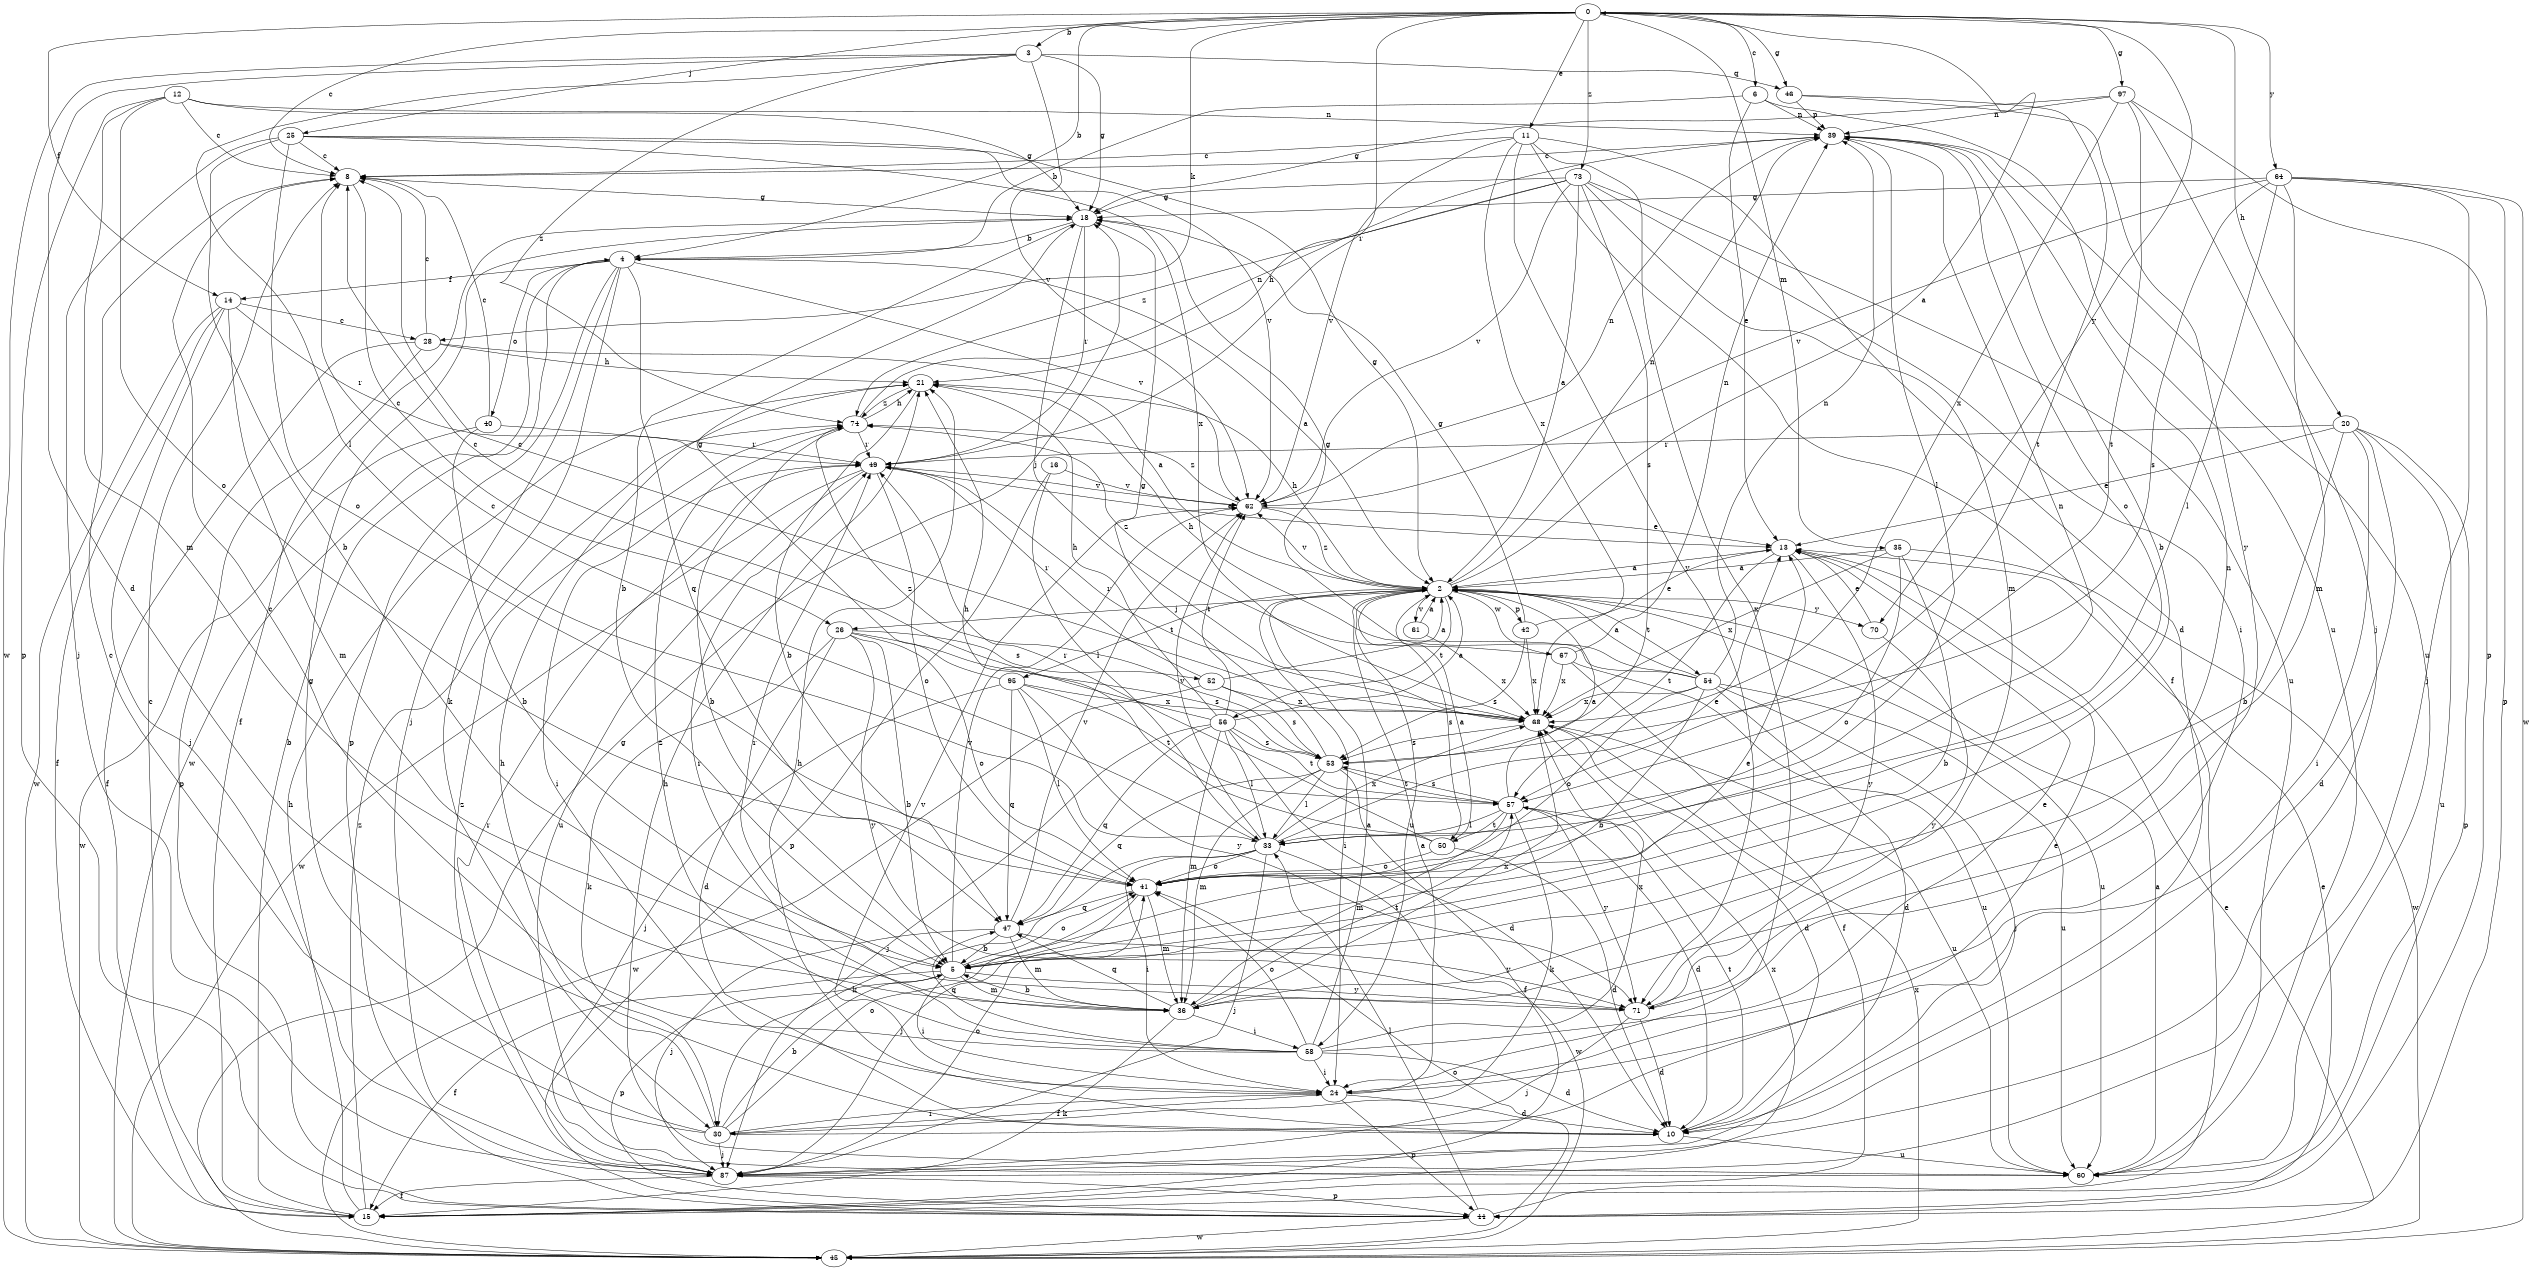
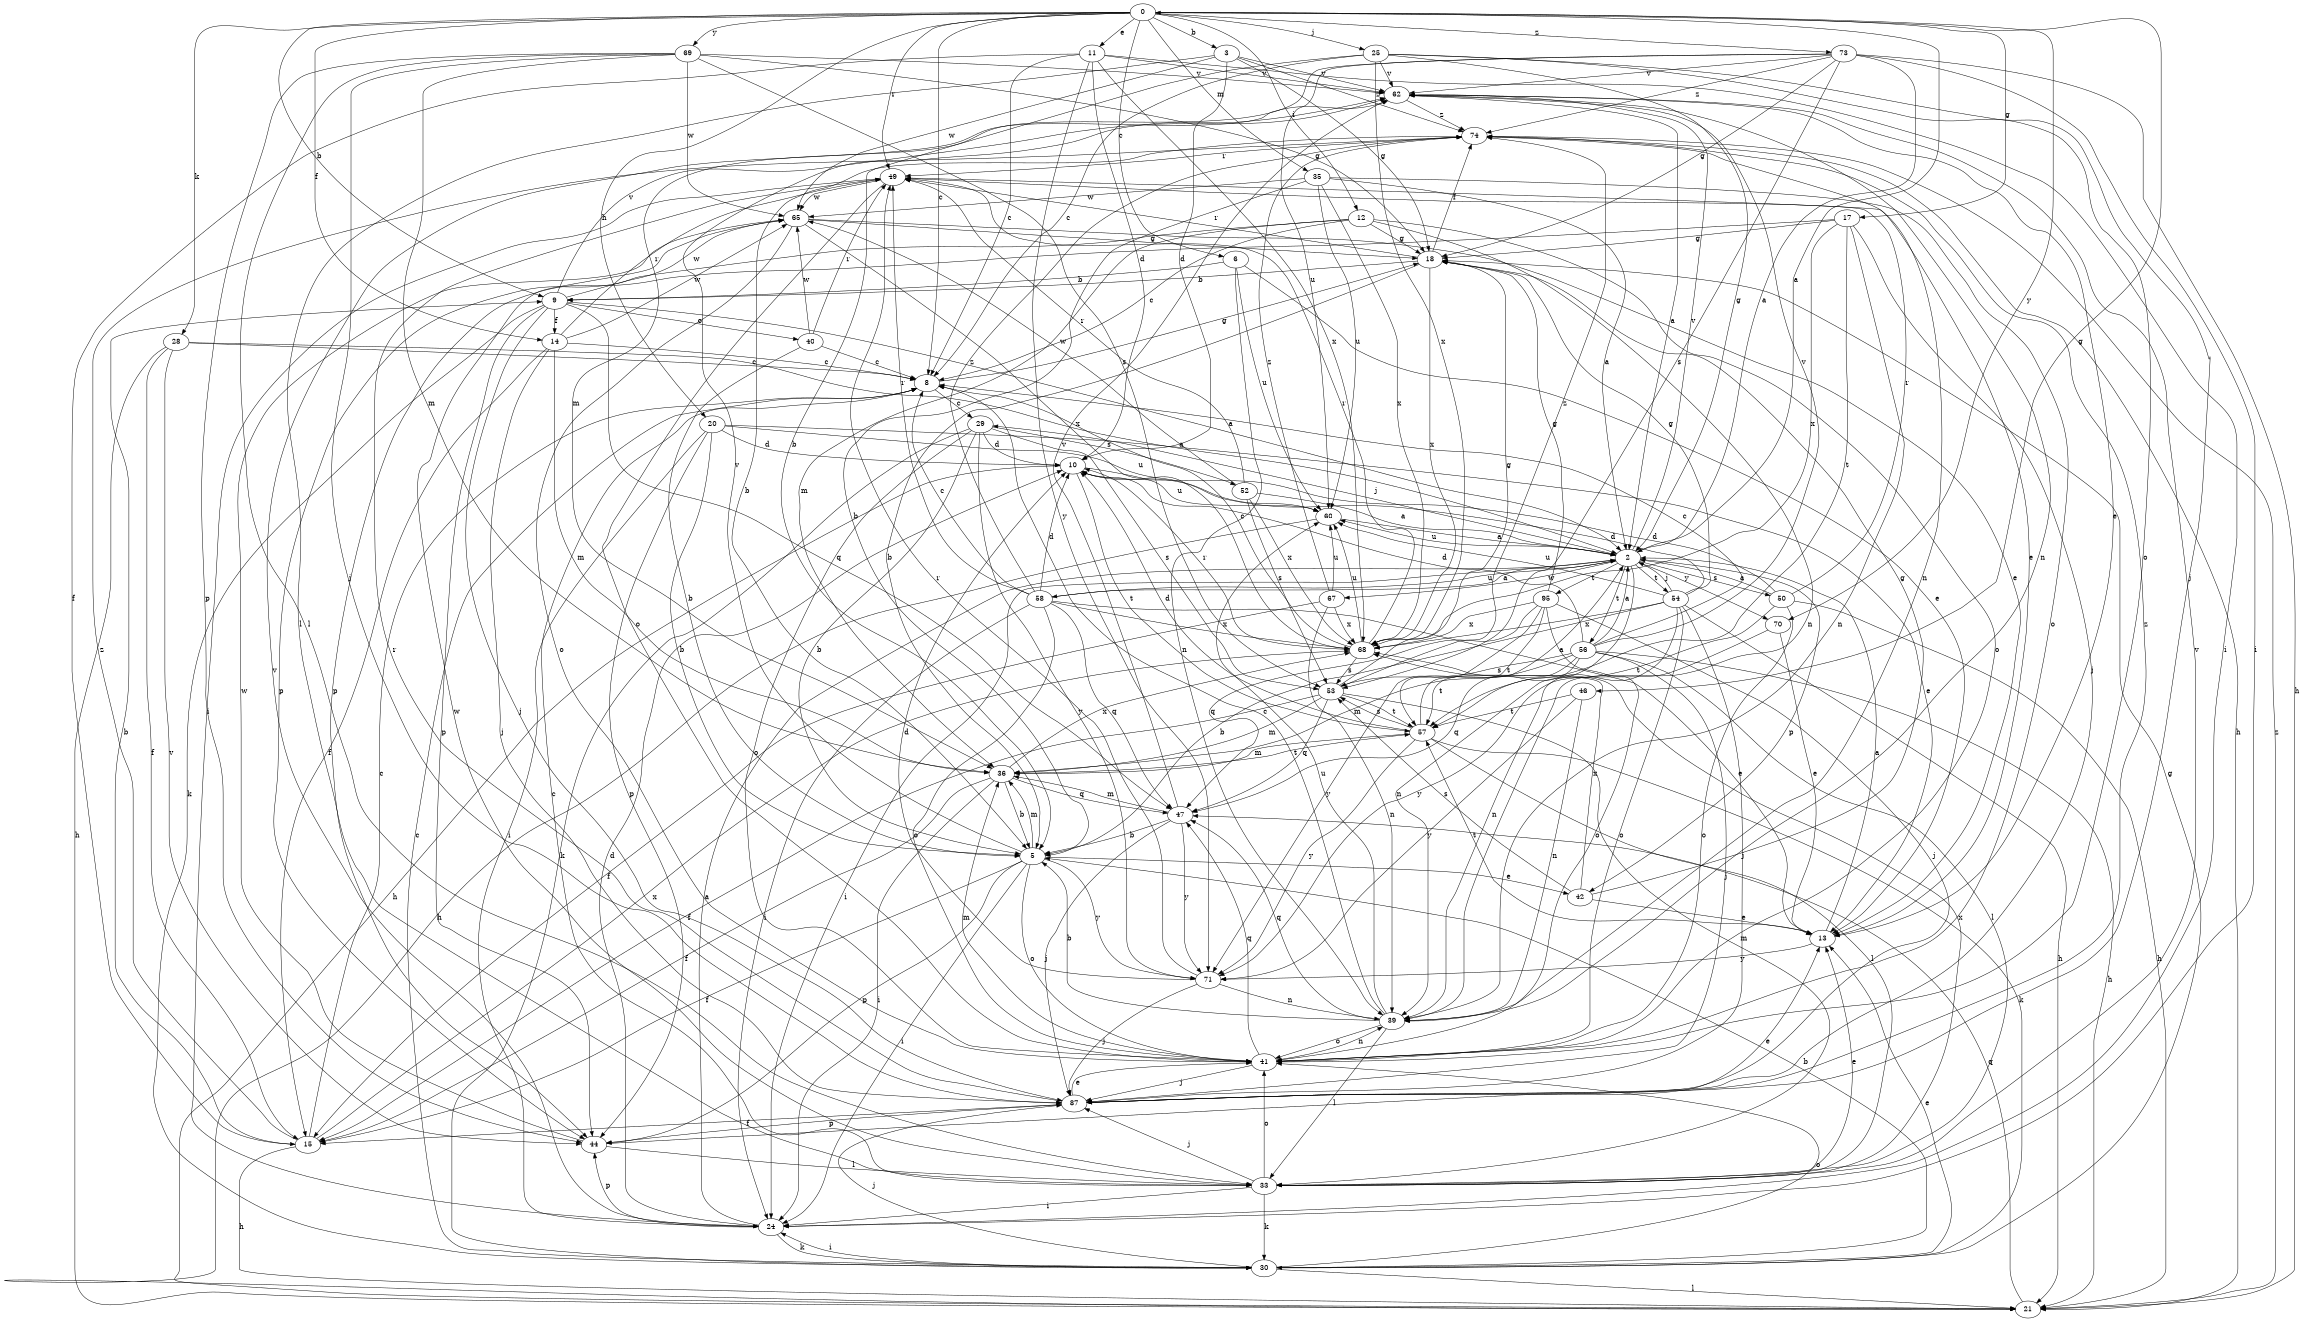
edge "3" -> "46": removed, label "q"
edge "0" -> "12": added, label "i"
node "97": label "97" -> "17"
edge "46" -> "39": label "p" -> "n"
node "64": label "64" -> "69"
node "4": label "4" -> "9"
edge "14" -> "28": now "14" -> "8"
edge "2" -> "21": removed, label "h"
edge "20" -> "49": removed, label "r"
edge "18" -> "68": label "j" -> "x"
node "16": removed
edge "18" -> "15": now "18" -> "74"
edge "49" -> "62": removed, label "v"
edge "62" -> "2": label "z" -> "a"
edge "56" -> "62": label "t" -> "v"
edge "11" -> "24": label "x" -> "i"
node "26": label "26" -> "29"
node "61": removed
edge "54" -> "2": label "a" -> "j"
edge "21" -> "47": label "b" -> "q"
edge "30" -> "21": label "h" -> "l"
edge "28" -> "44": label "p" -> "v"
edge "95" -> "41": label "l" -> "o"
edge "53" -> "33": label "l" -> "m"
edge "57" -> "50": reversed
edge "5" -> "13": now "5" -> "42"
edge "68" -> "10": label "d" -> "r"
edge "39" -> "47": added, label "q"
edge "36" -> "58": now "36" -> "24"
edge "87" -> "41": label "o" -> "e"
edge "49" -> "60": now "35" -> "60"
node "45": label "45" -> "65"
